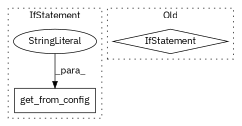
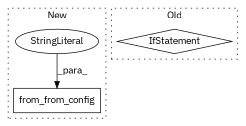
cluster "IfStatement": label "IfStatement" -> "New"
node "get_from_config": label "get_from_config" -> "from_from_config"
